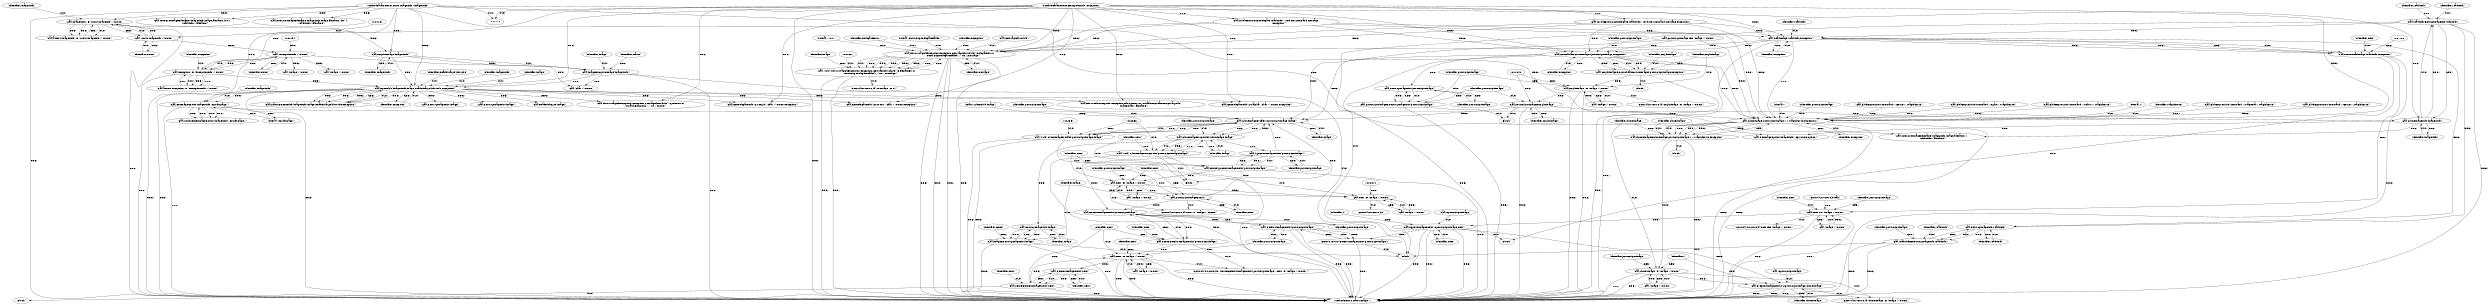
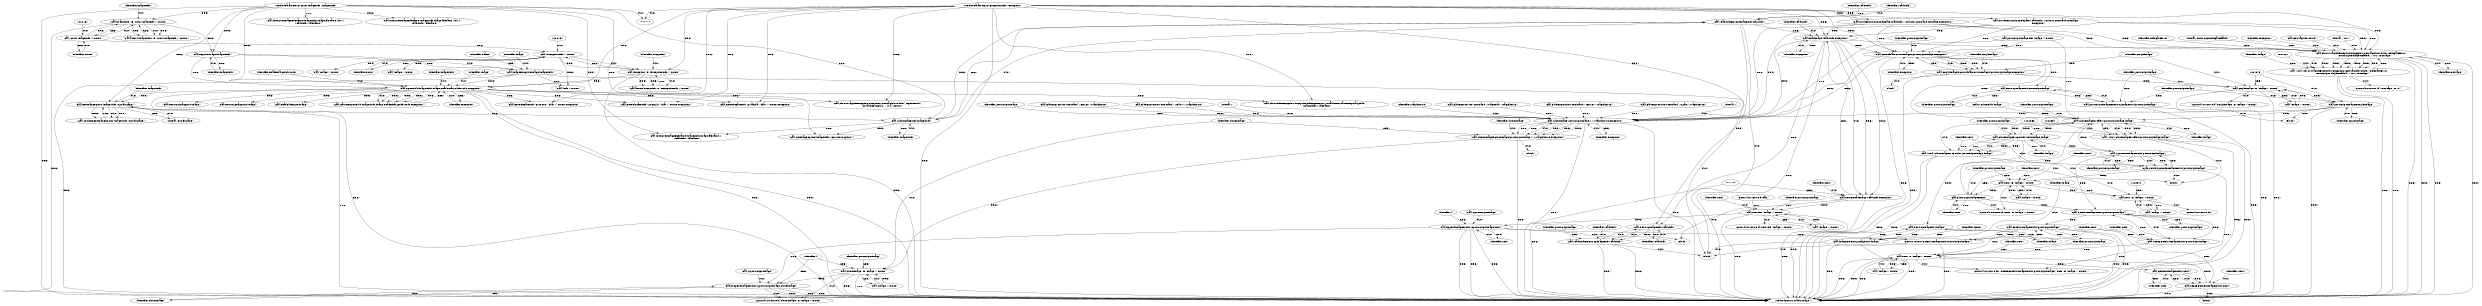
node "(Call,(char *) NULL)": label "(Call,(char *) NULL)" -> "(Call,(info *) NULL)"
edge "1001873" -> "(Call,postscript_image=cmyk_image)": label "CFG: " -> "AST: "
edge "(Call,next=ReadImage(read_info,exception))" -> "(Call,next == (Image *) NULL)": label "CFG: " -> "DDG: "
node "(Call,next=SyncNextImageInList(postscript_image))": label "(Call,next=SyncNextImageInList(postscript_image))" -> "(Cyan,next=SyncNextImageInList(postscript_image))"
edge "(Call,read_info=CloneImageInfo(info_info))" -> "(MethodReturn,static Image *)": now "1001788" -> "(MethodReturn,static Image *)"
